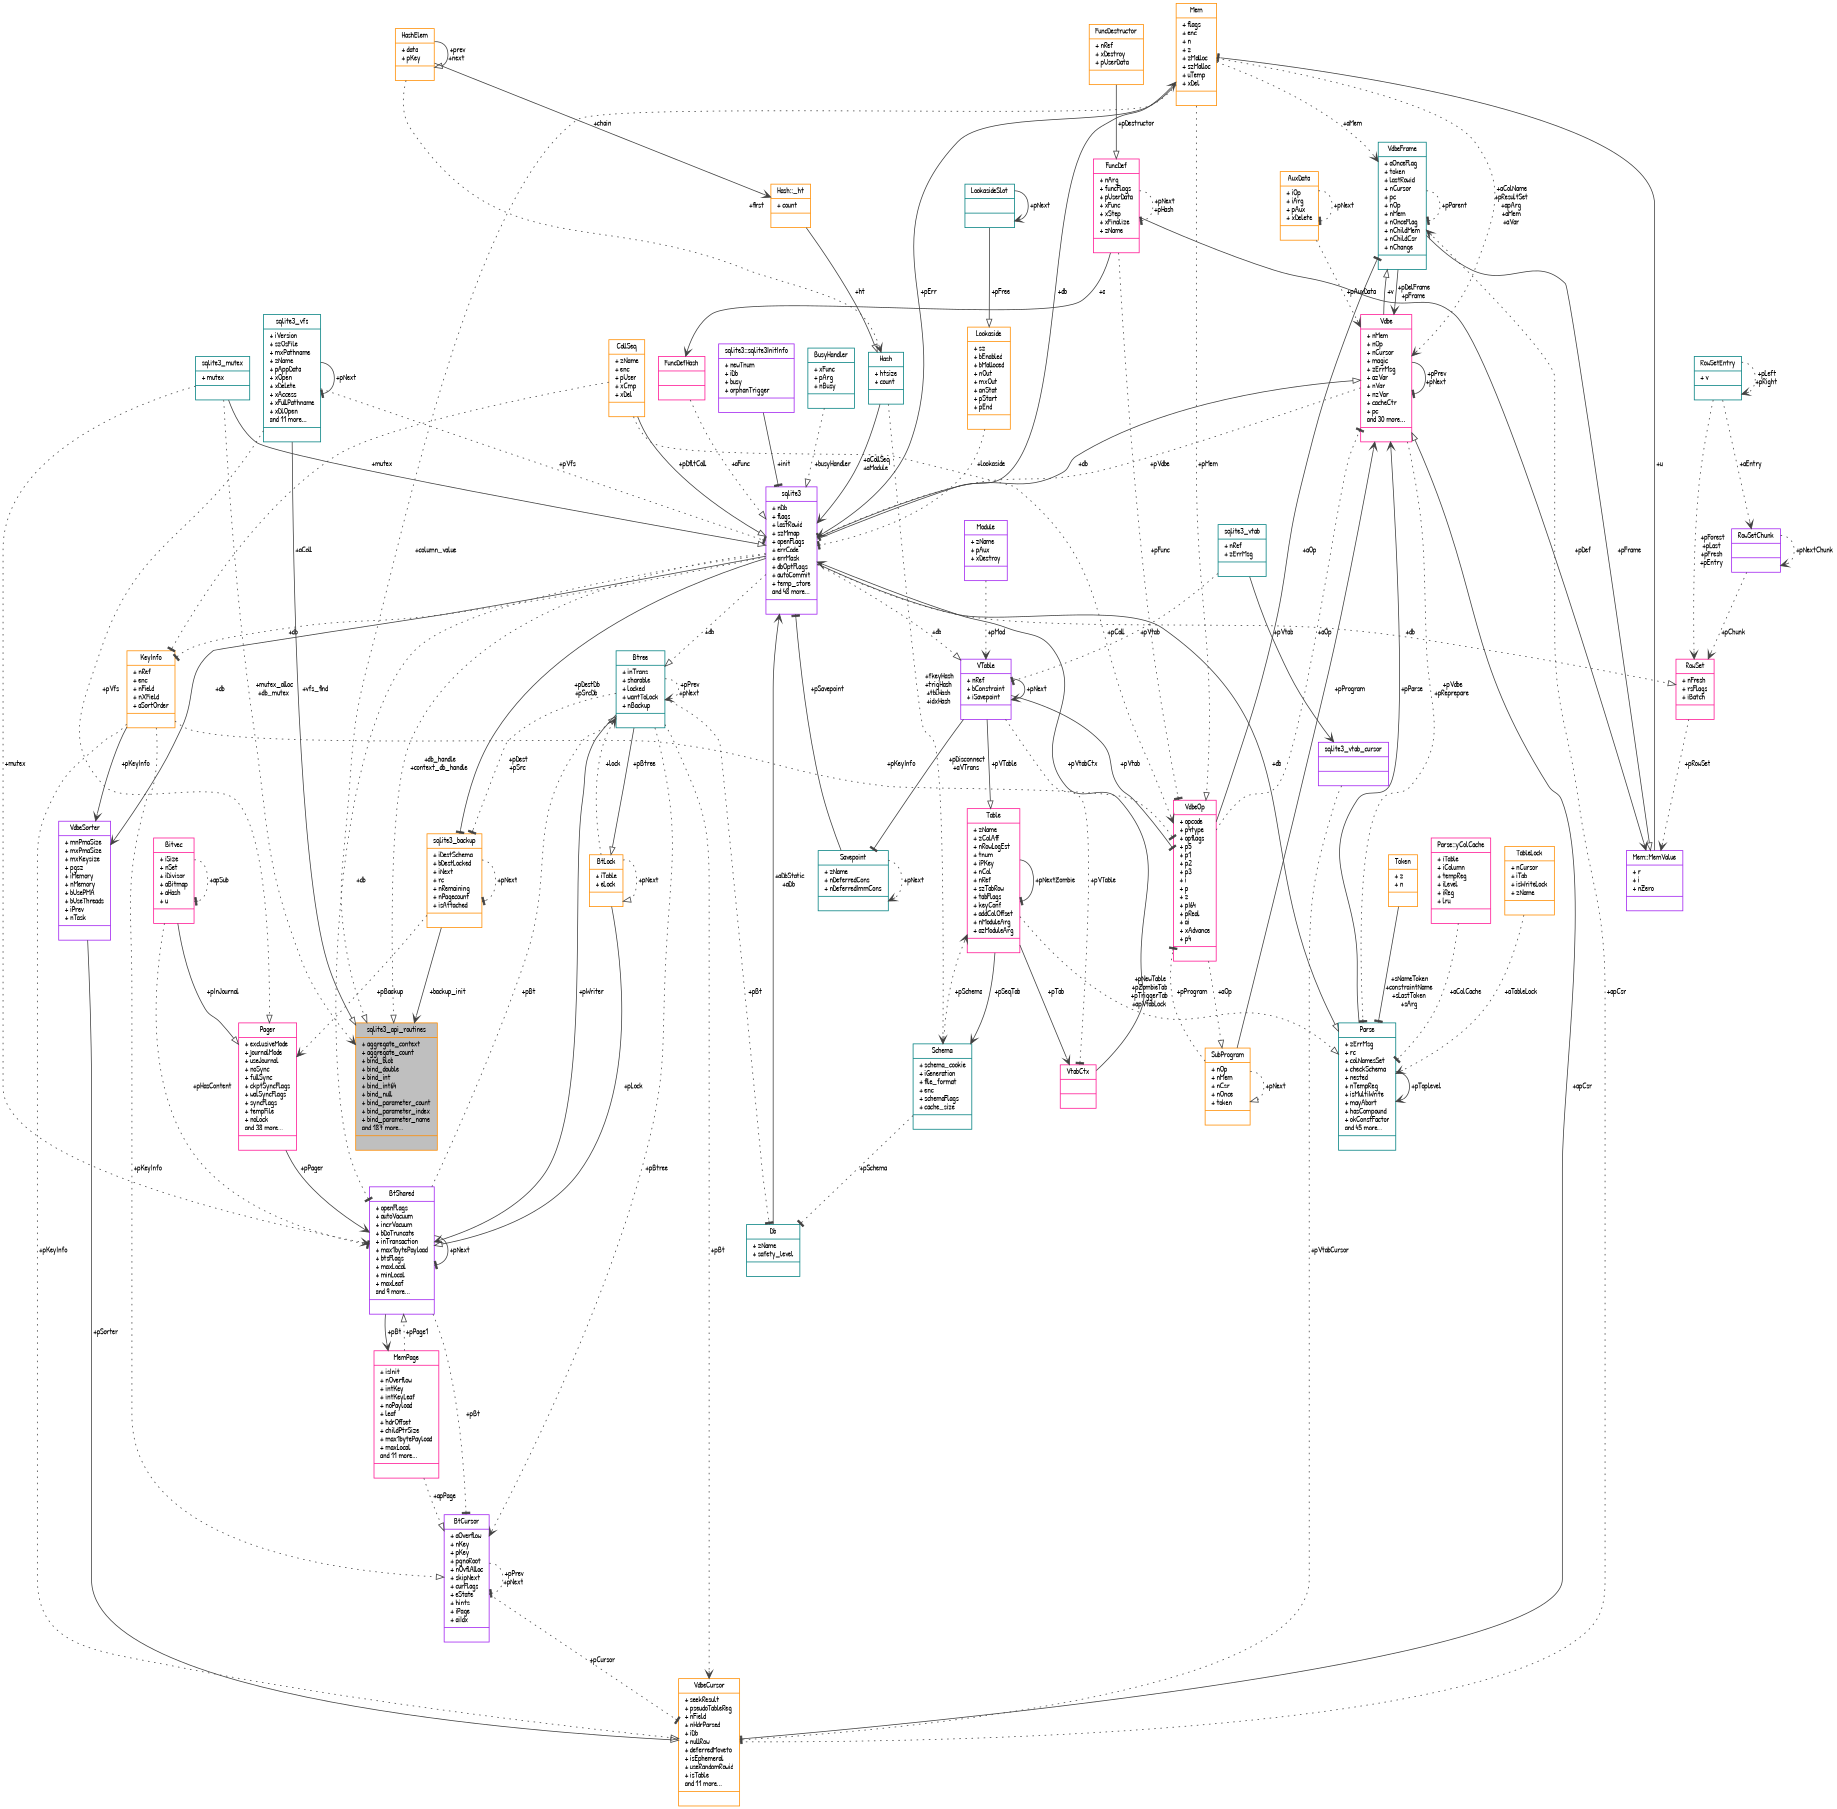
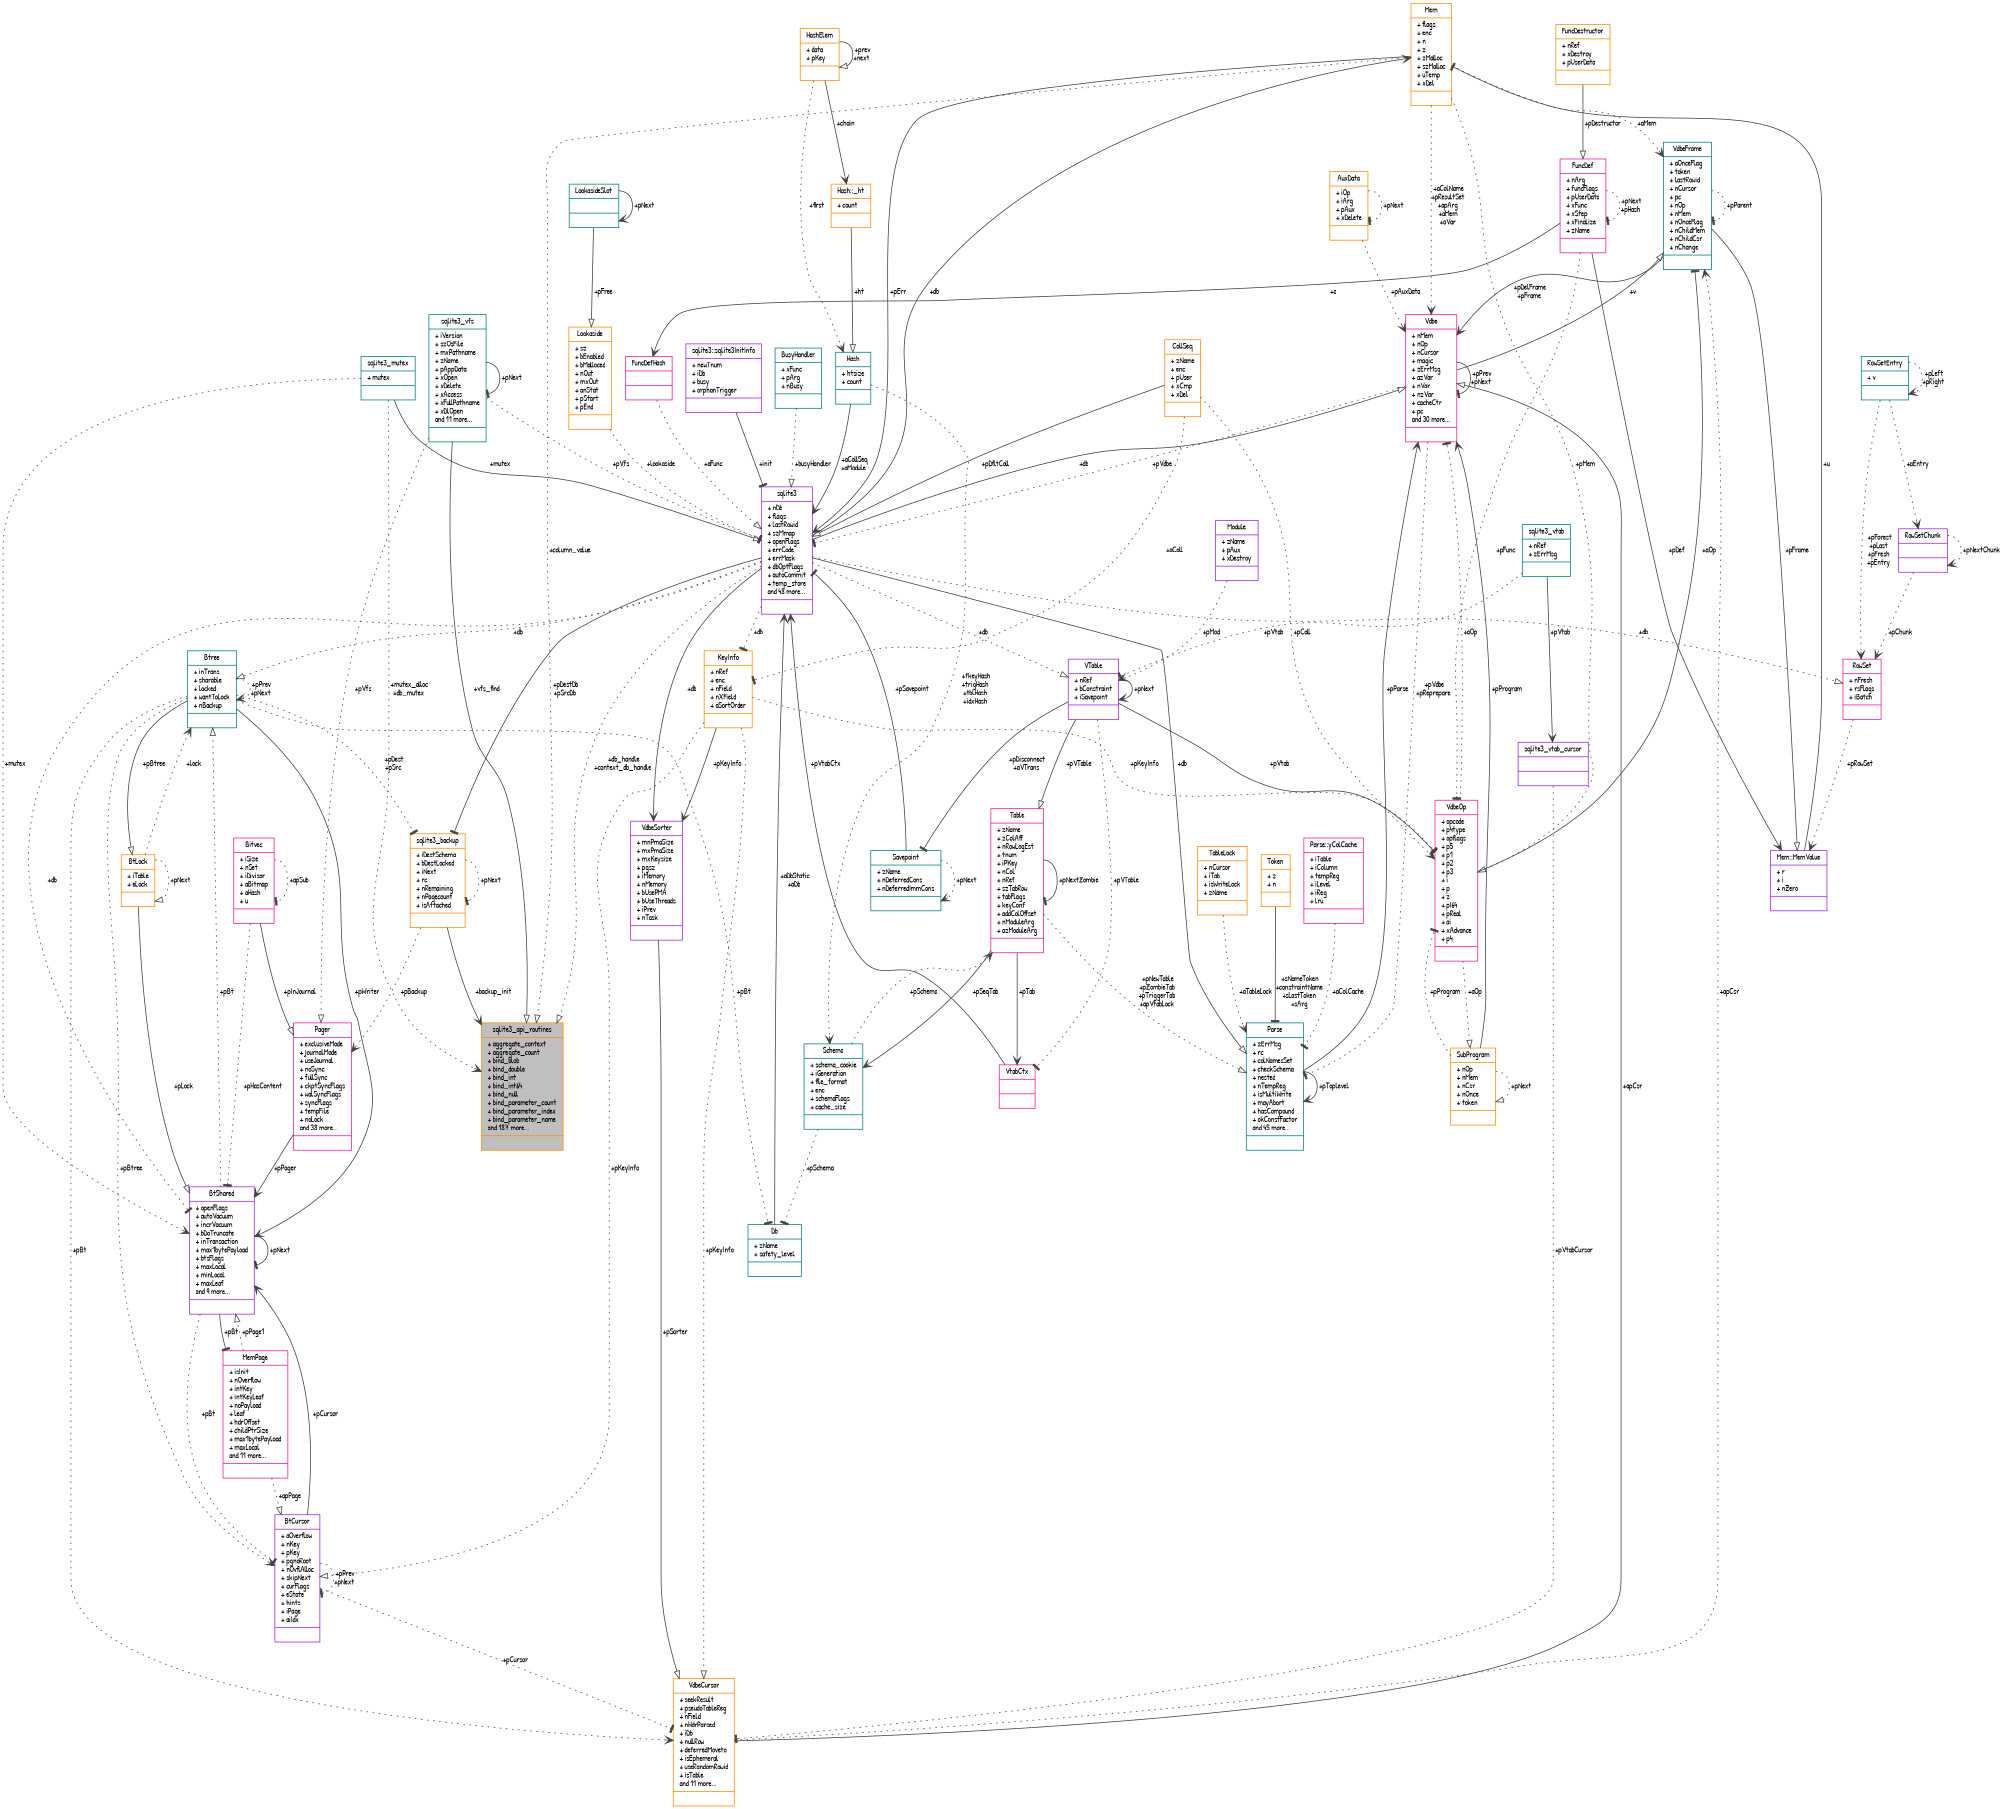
edge "BtShared" -> "MemPage": arrowhead vee -> tee
edge "BtCursor" -> "BtShared": added, label "+pCursor"
